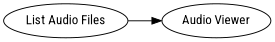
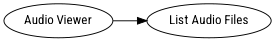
edge "List Audio Files" -> "Audio Viewer": reversed
